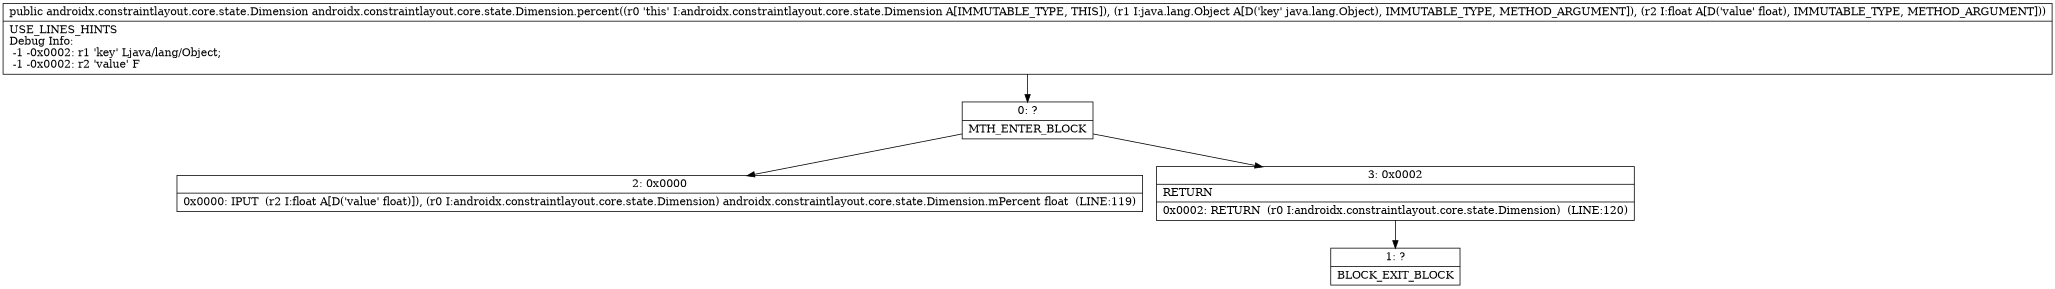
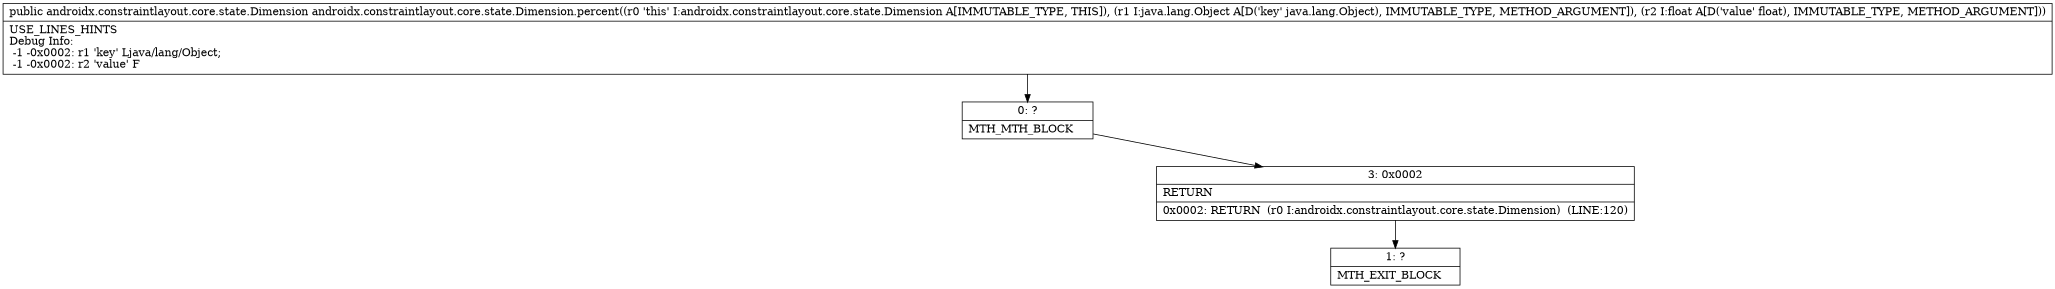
node "0: ?": text "MTH_ENTER_BLOCK" -> "MTH_MTH_BLOCK"
node "2: 0x0000": removed
node "1: ?": text "BLOCK_EXIT_BLOCK" -> "MTH_EXIT_BLOCK"
